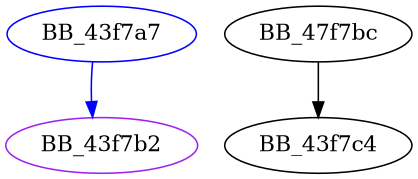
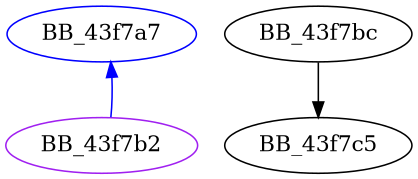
node "BB_47f7bc": label "BB_47f7bc" -> "BB_43f7bc"
edge "BB_43f7a7" -> "BB_43f7b2": reversed
node "BB_43f7c4": label "BB_43f7c4" -> "BB_43f7c5"
